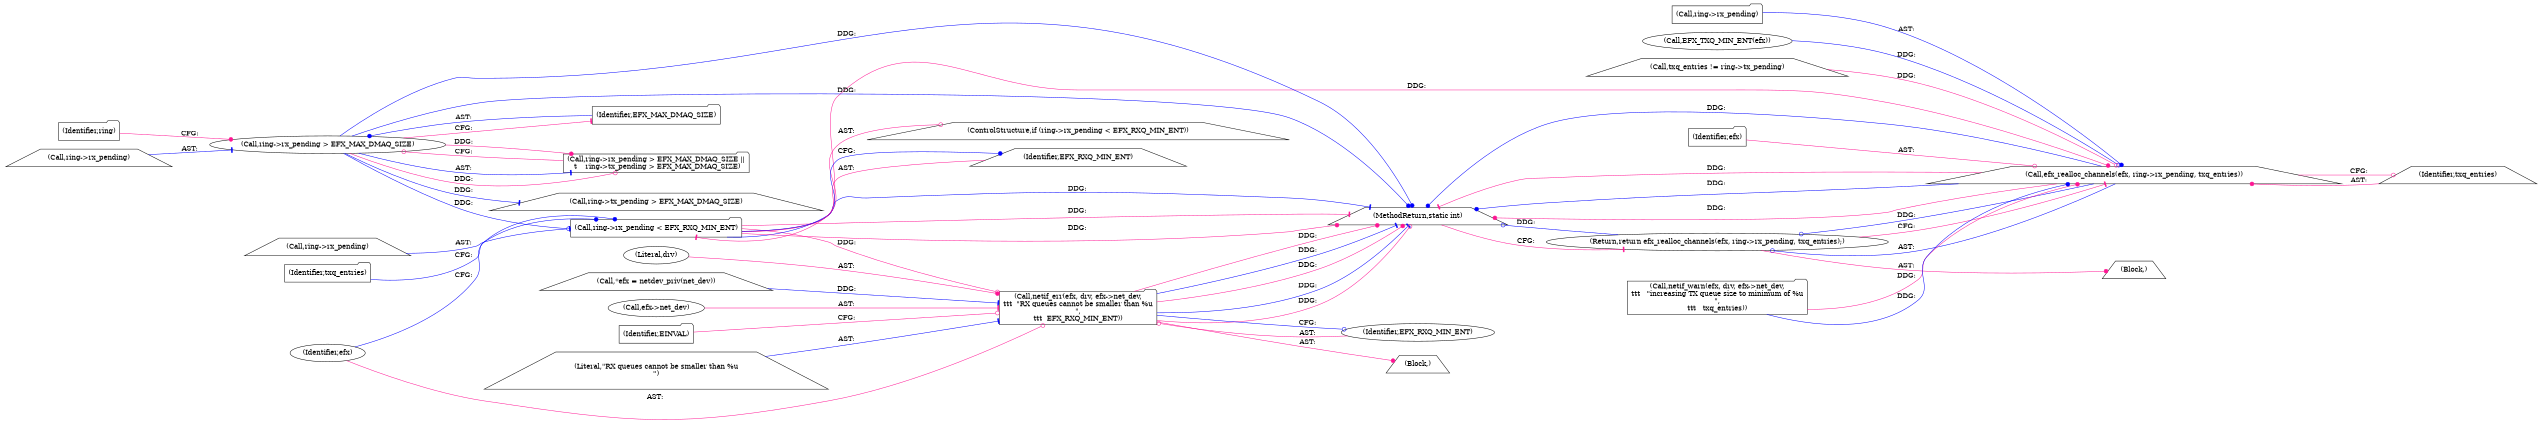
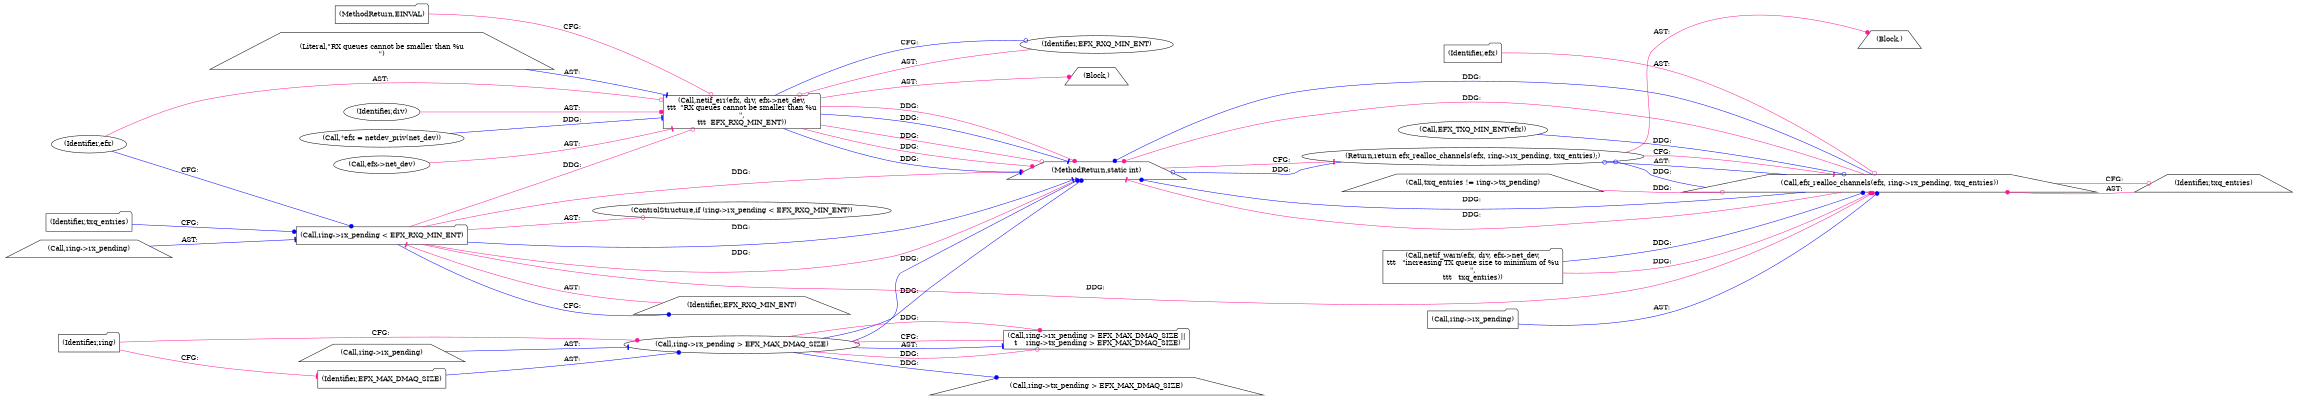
edge "(Call,ring->rx_pending > EFX_MAX_DMAQ_SIZE)" -> "(Identifier,EFX_MAX_DMAQ_SIZE)": now "(Identifier,ring)" -> "(Identifier,EFX_MAX_DMAQ_SIZE)"
node "(ControlStructure,if (ring->rx_pending < EFX_RXQ_MIN_ENT))": shape trapezium -> ellipse
edge "(Call,ring->rx_pending > EFX_MAX_DMAQ_SIZE)" -> "(Call,ring->tx_pending > EFX_MAX_DMAQ_SIZE)": arrowhead tee -> dot
edge "(Call,ring->rx_pending > EFX_MAX_DMAQ_SIZE)" -> "(Call,ring->rx_pending < EFX_RXQ_MIN_ENT)": removed, label "DDG:"
node "(Literal,drv)": label "(Literal,drv)" -> "(Identifier,drv)"
node "(Call,*efx = netdev_priv(net_dev))": shape trapezium -> ellipse
node "(Identifier,EINVAL)": label "(Identifier,EINVAL)" -> "(MethodReturn,EINVAL)"
